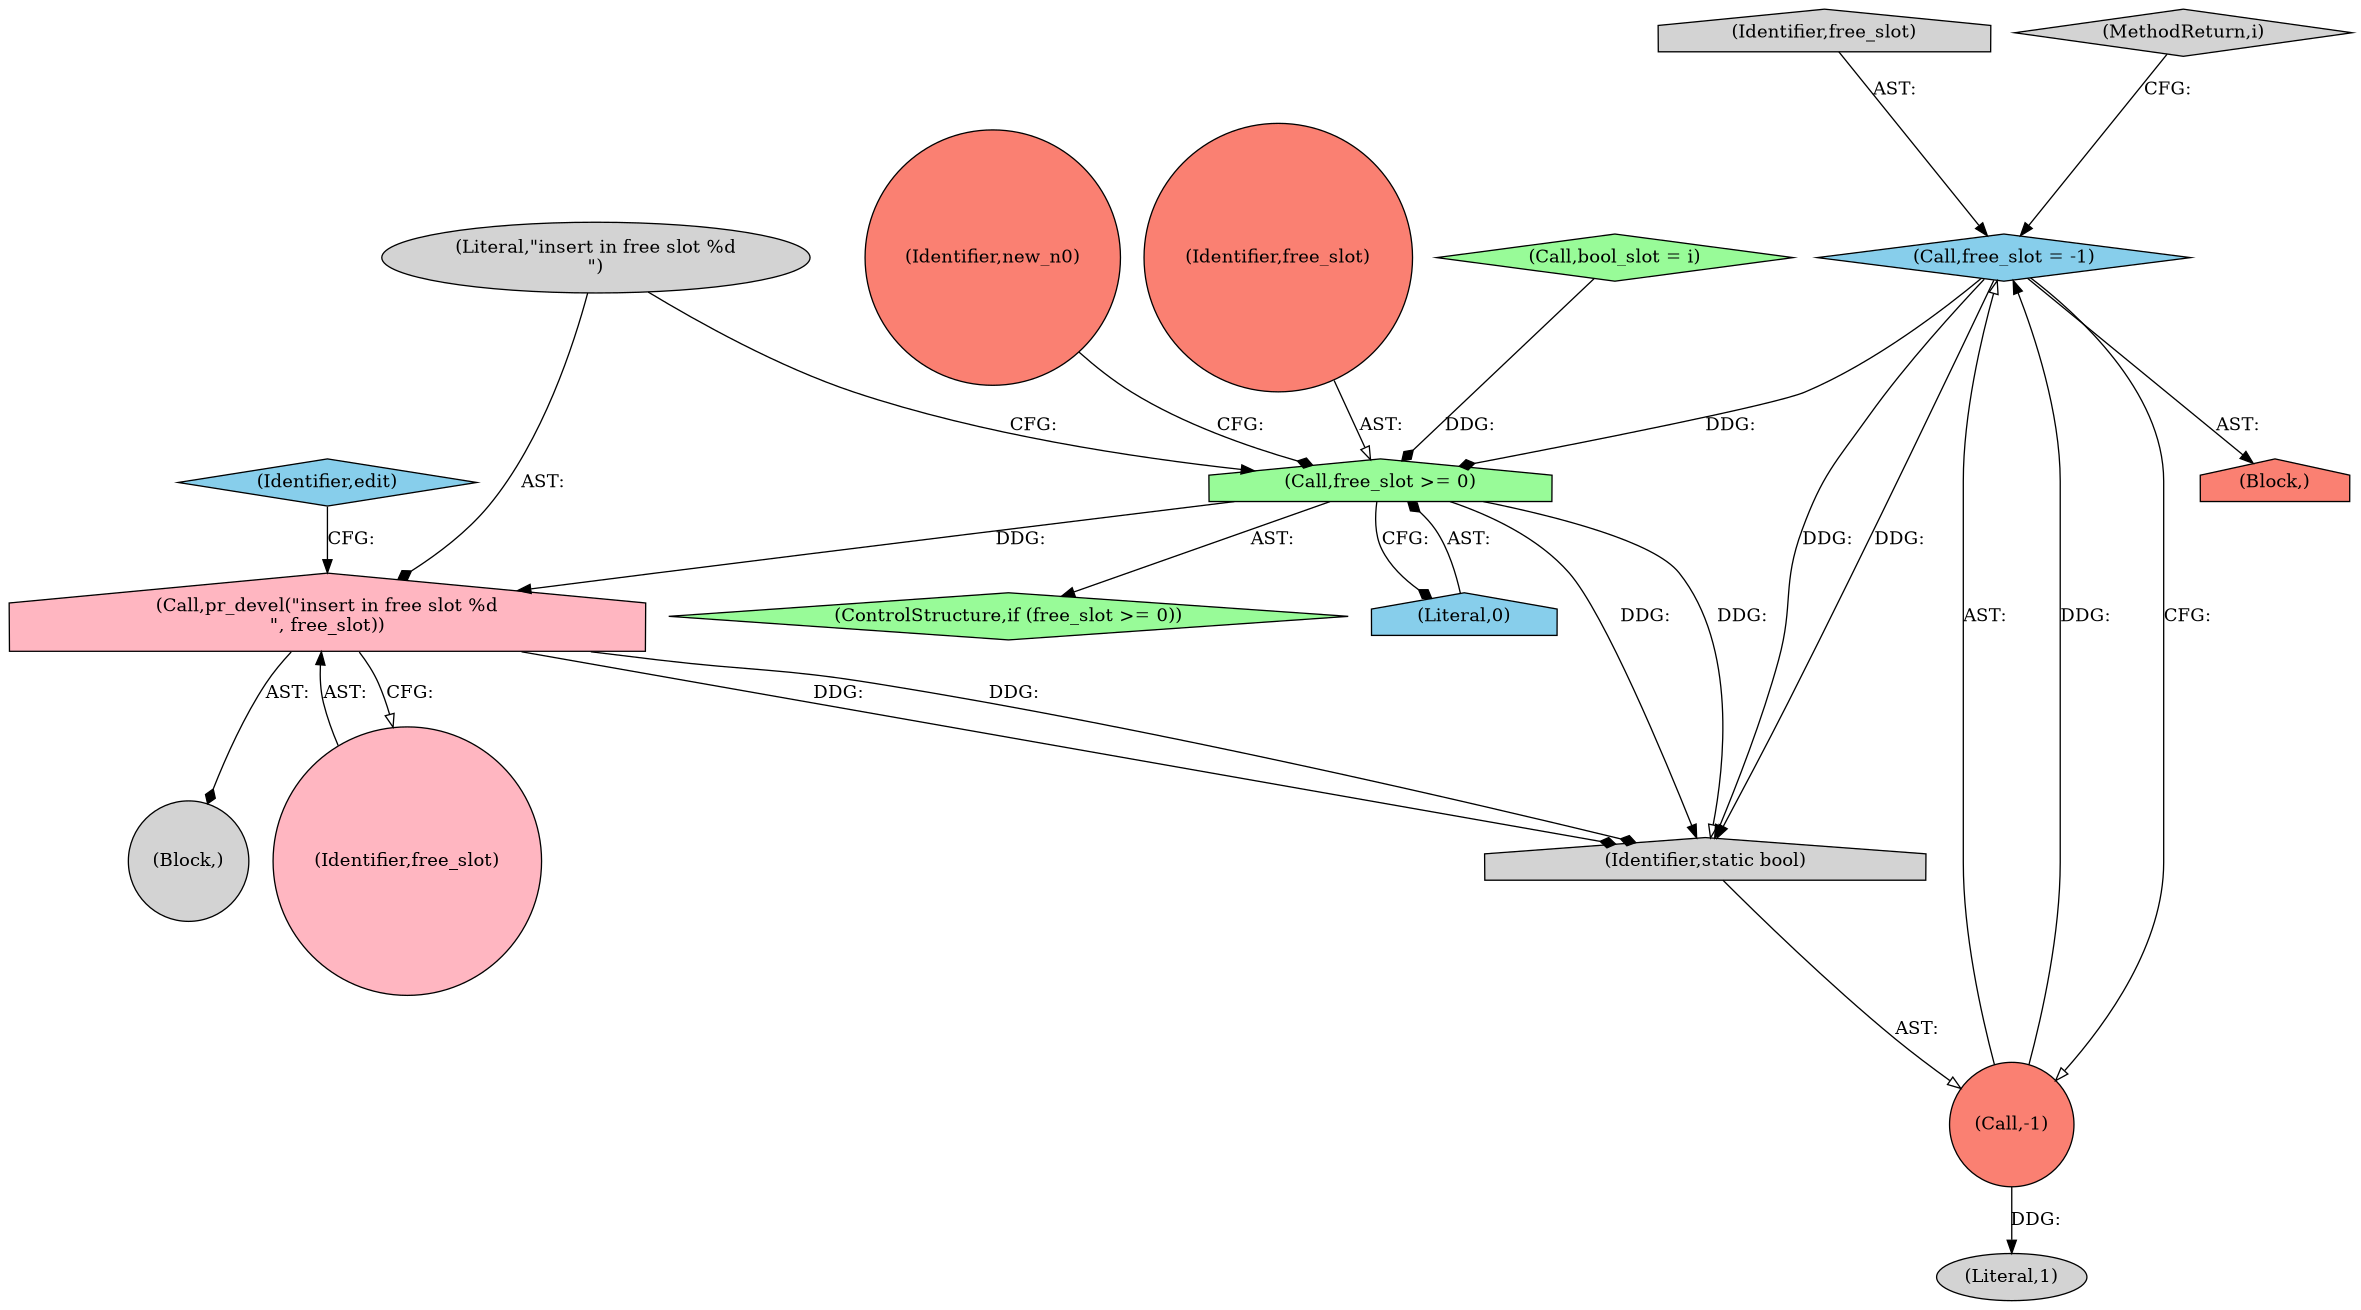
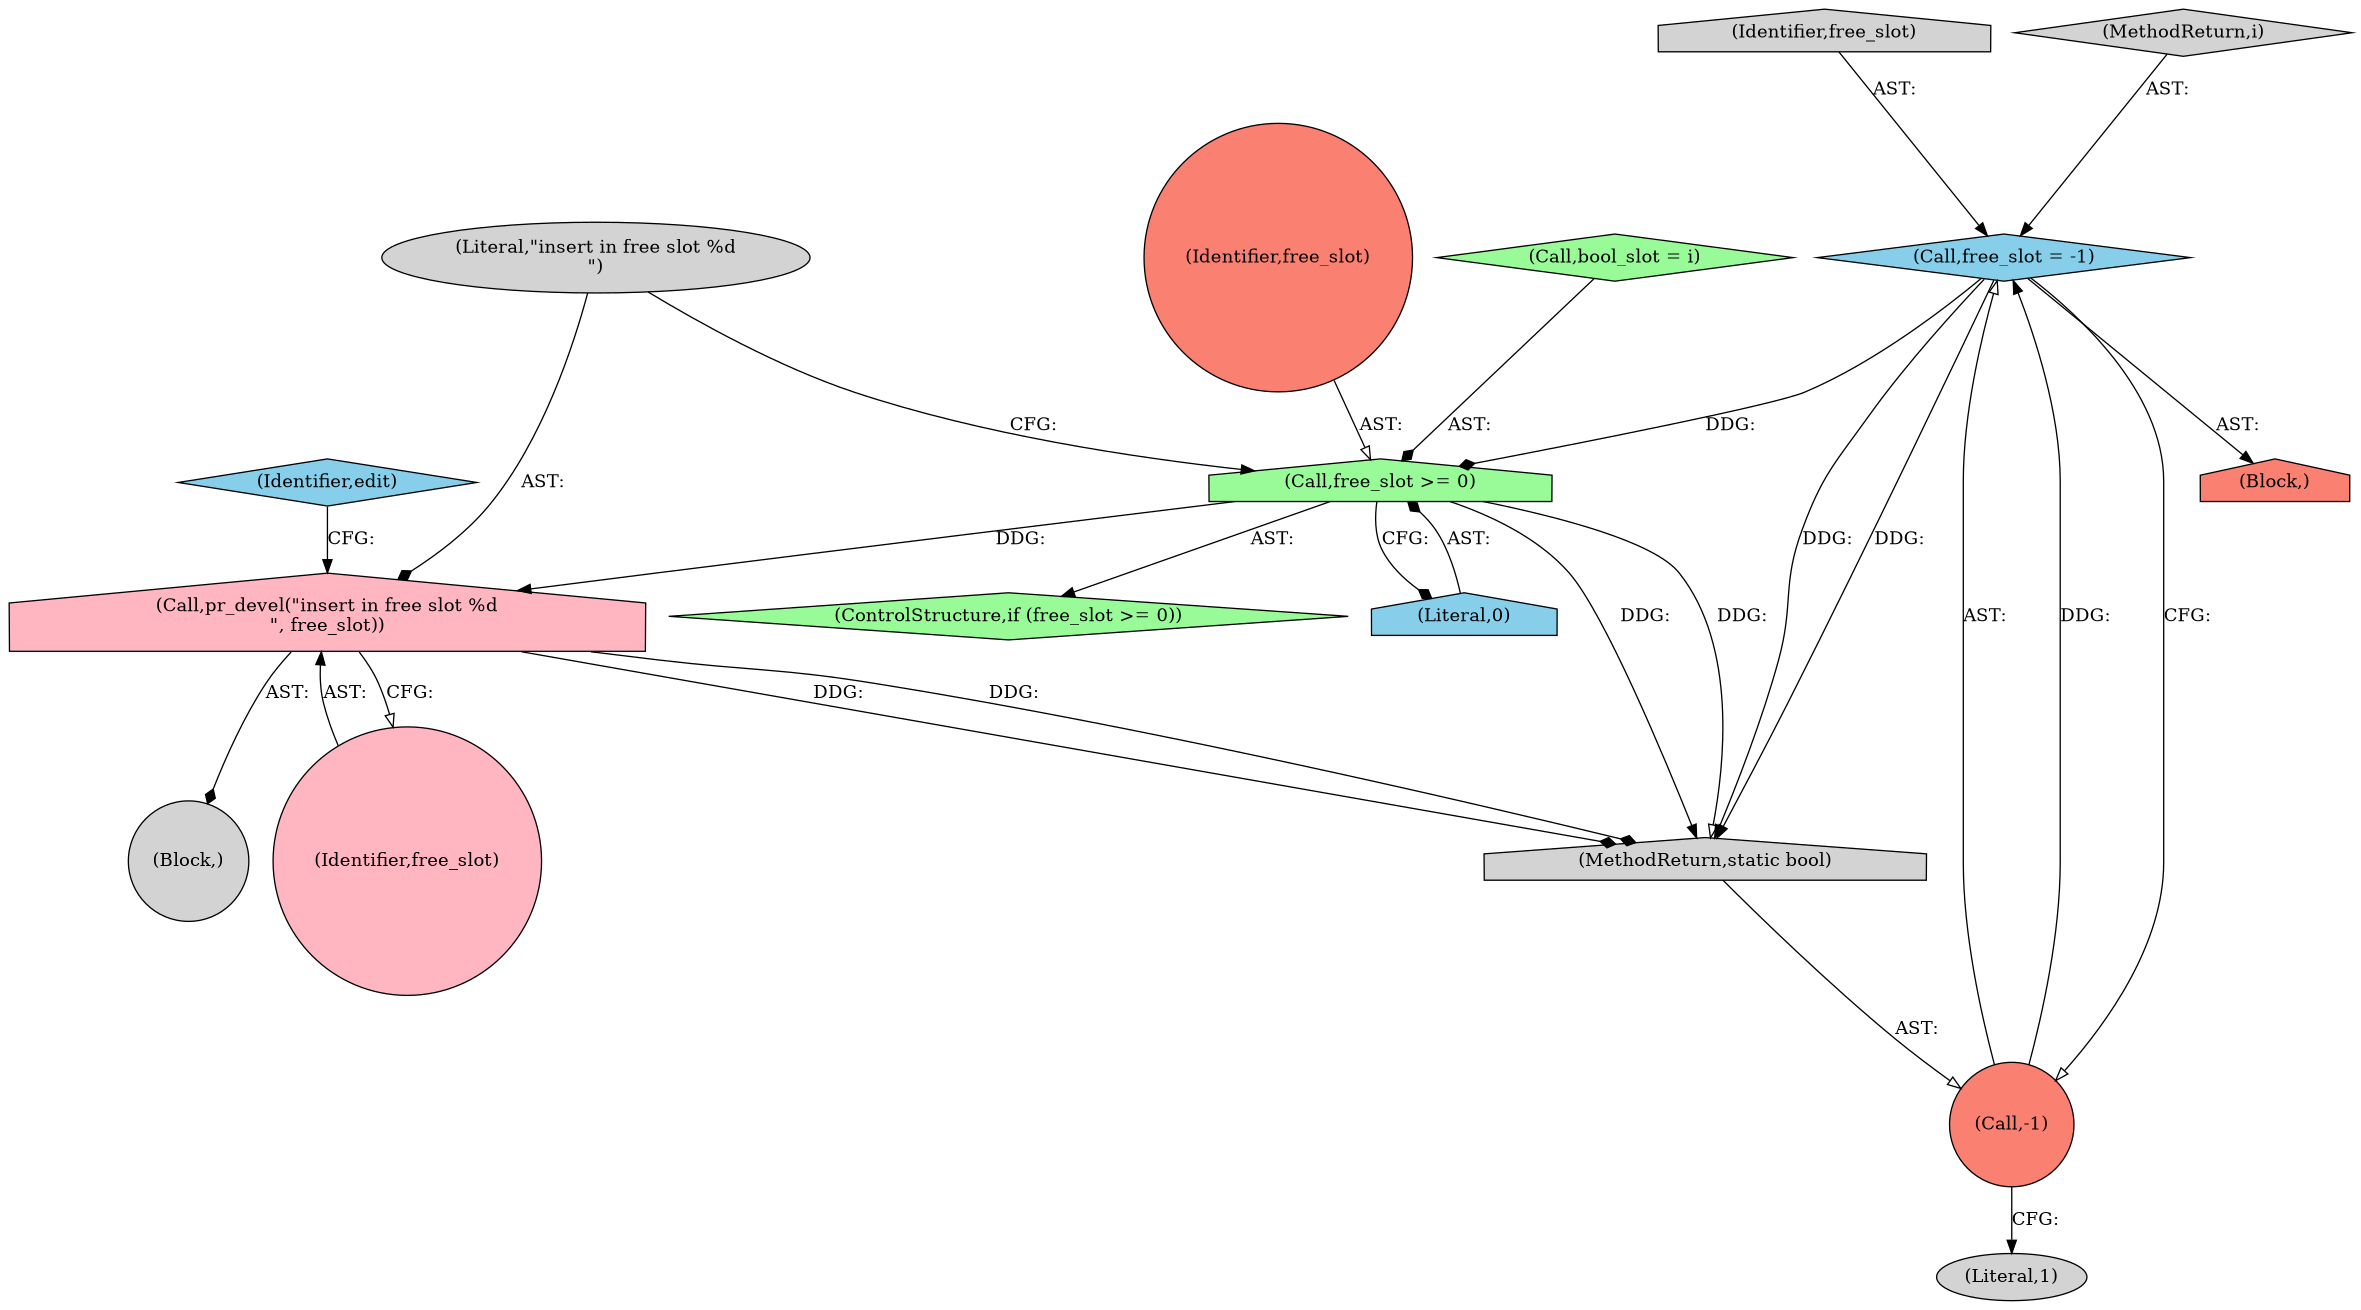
edge "(MethodReturn,i)" -> "(Call,free_slot = -1)": label "CFG: " -> "AST: "
node "(Identifier,new_n0)": removed
edge "(Call,bool_slot = i)" -> "(Call,free_slot >= 0)": label "DDG: " -> "AST: "
node "(Identifier,static bool)": label "(Identifier,static bool)" -> "(MethodReturn,static bool)"
edge "(Call,-1)" -> "(Literal,1)": label "DDG: " -> "CFG: "
